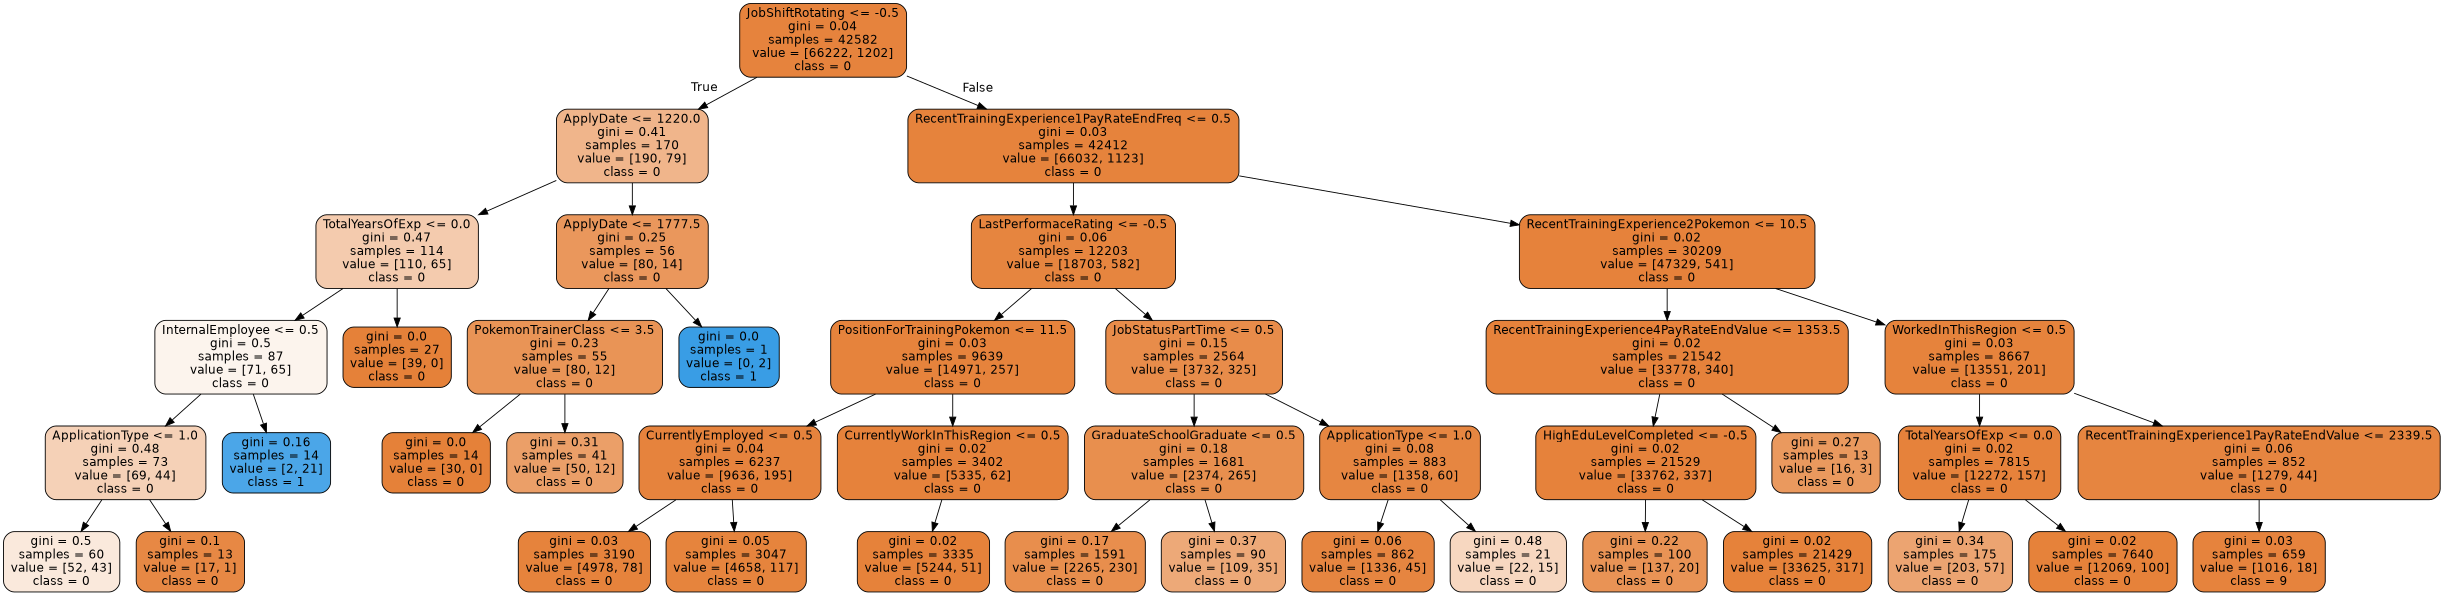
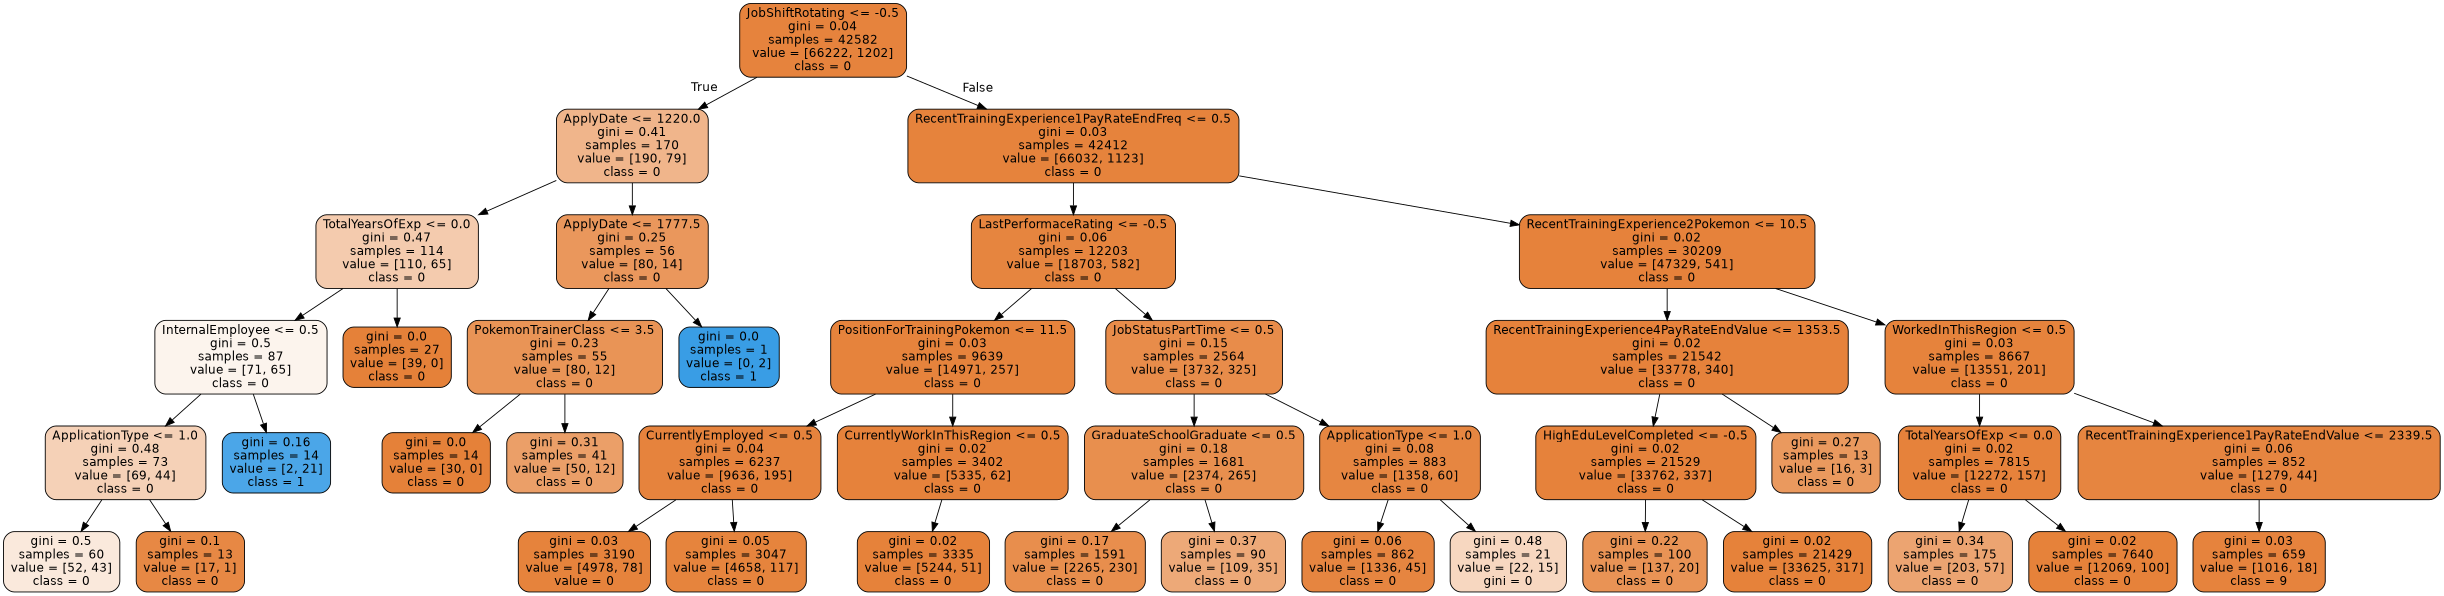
node "gini = 0.03 samples = 3190 value = [4978, 78] class = 0": label "gini = 0.03 samples = 3190 value = [4978, 78] class = 0" -> "gini = 0.03 samples = 3190 value = [4978, 78] value = 0"
node "gini = 0.48 samples = 21 value = [22, 15] class = 0": label "gini = 0.48 samples = 21 value = [22, 15] class = 0" -> "gini = 0.48 samples = 21 value = [22, 15] gini = 0"
